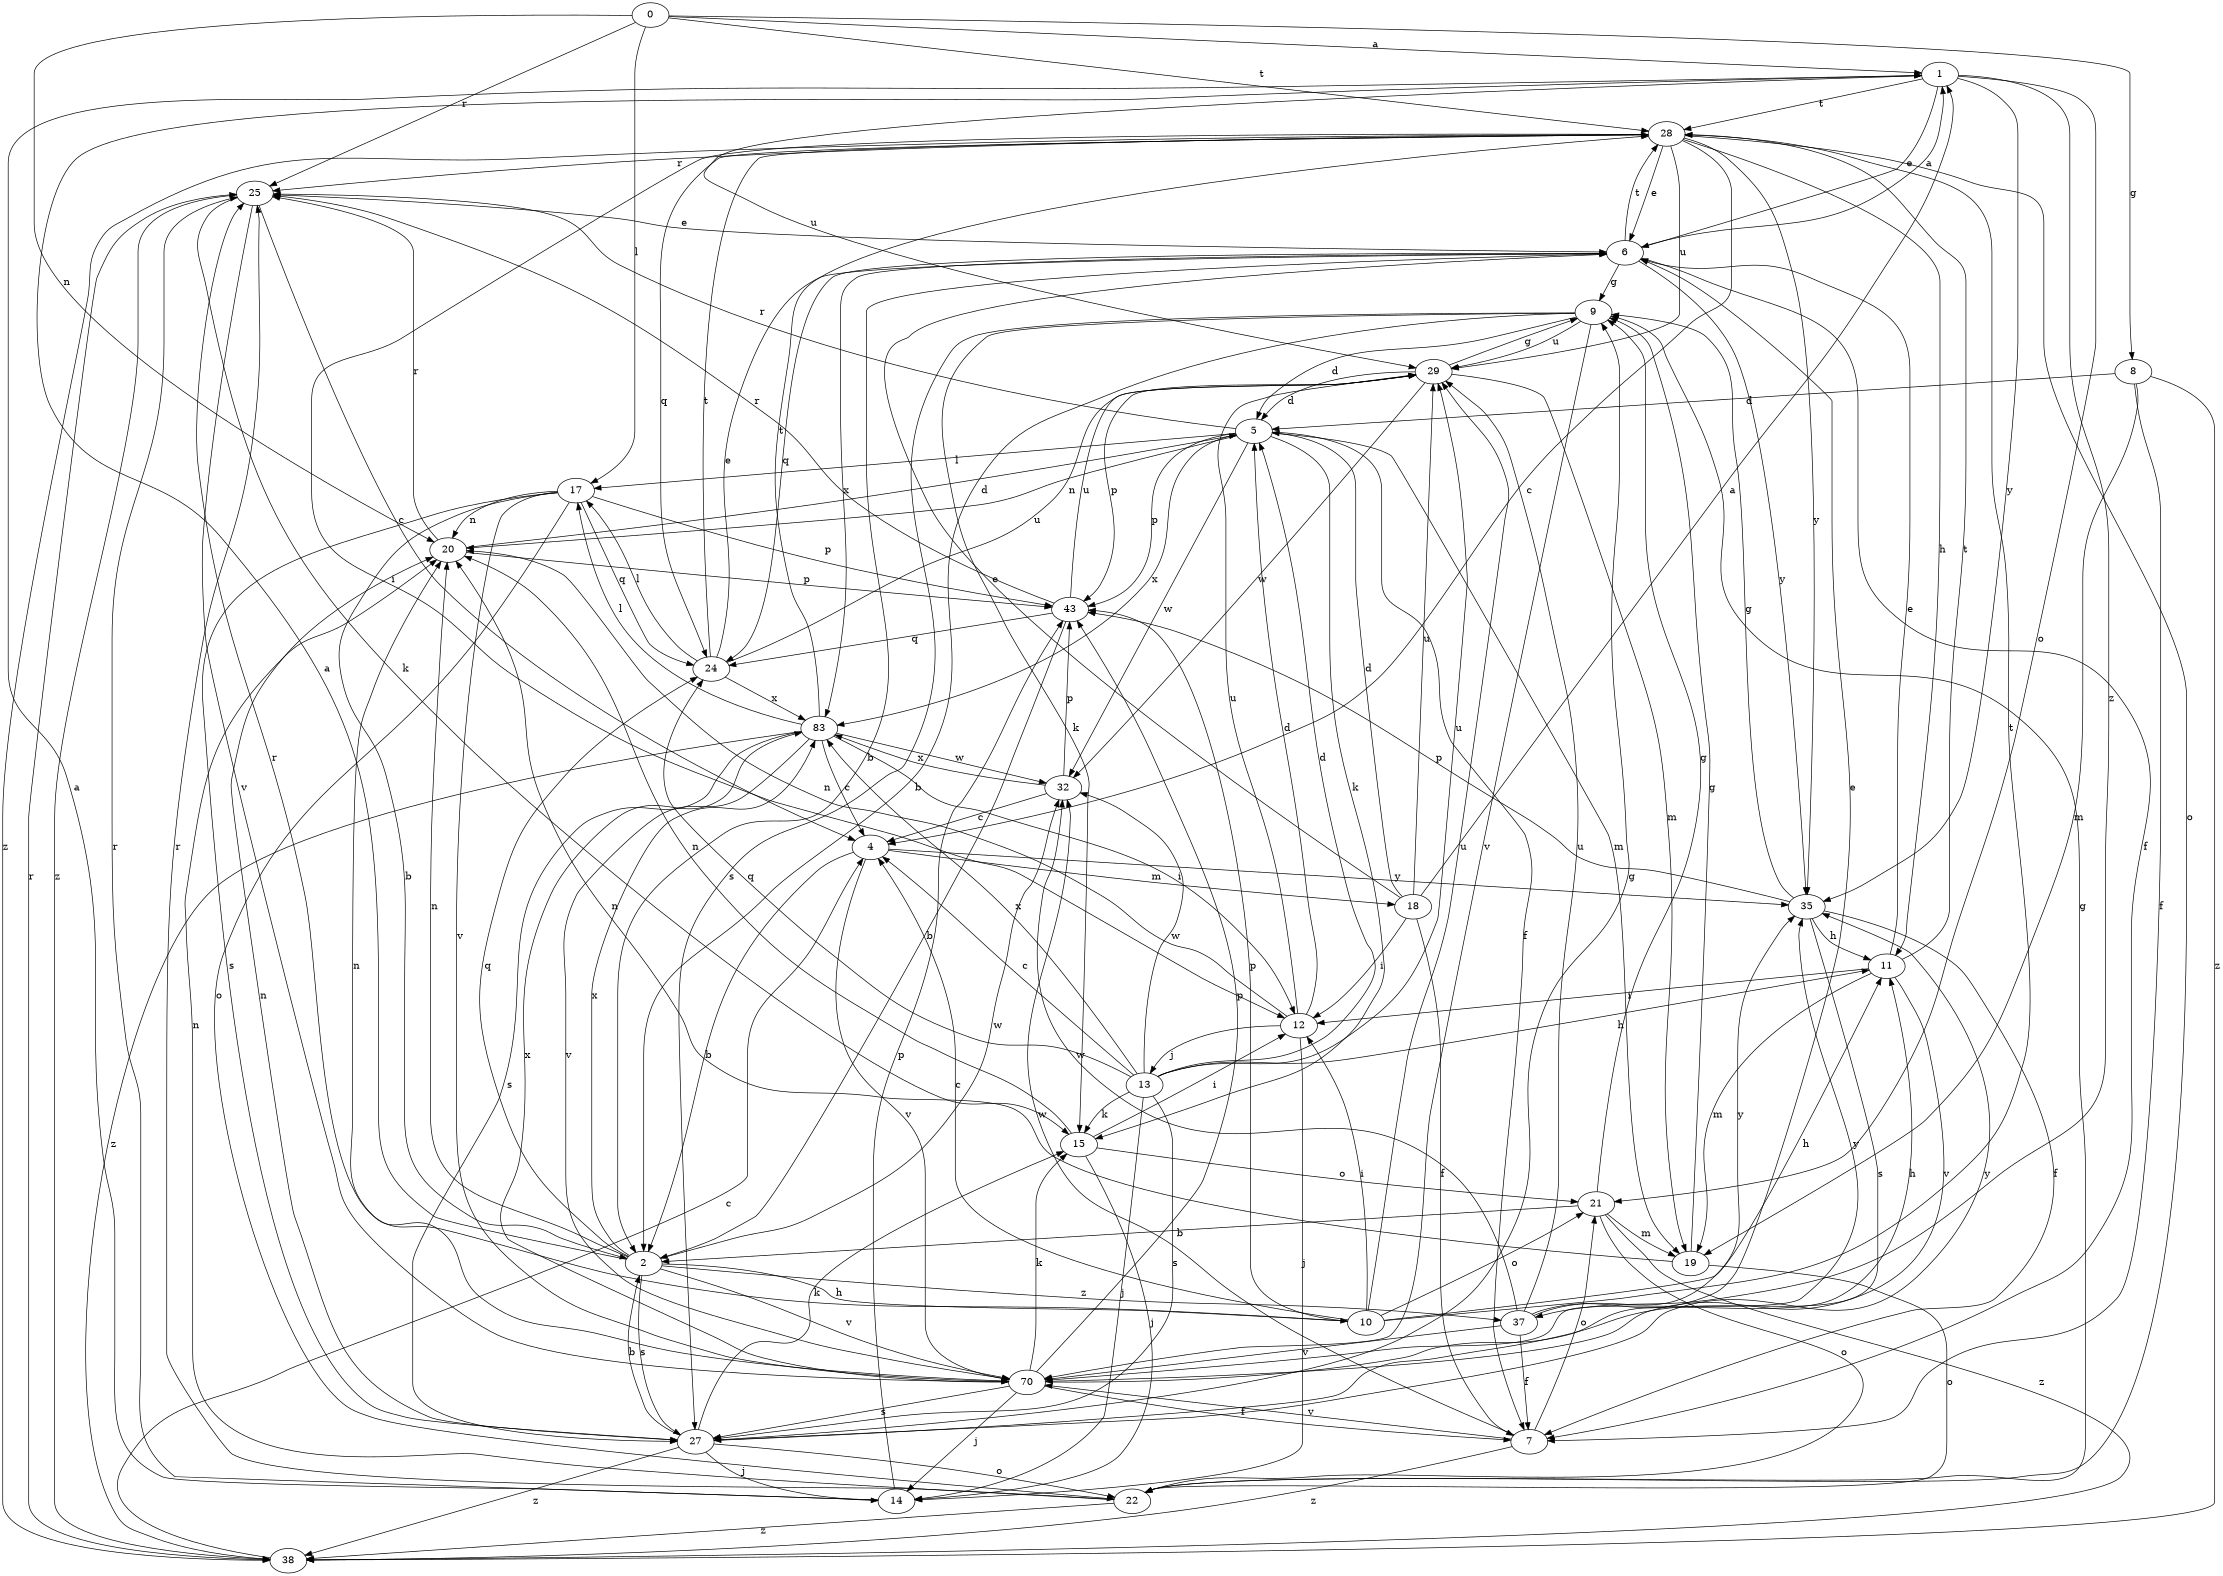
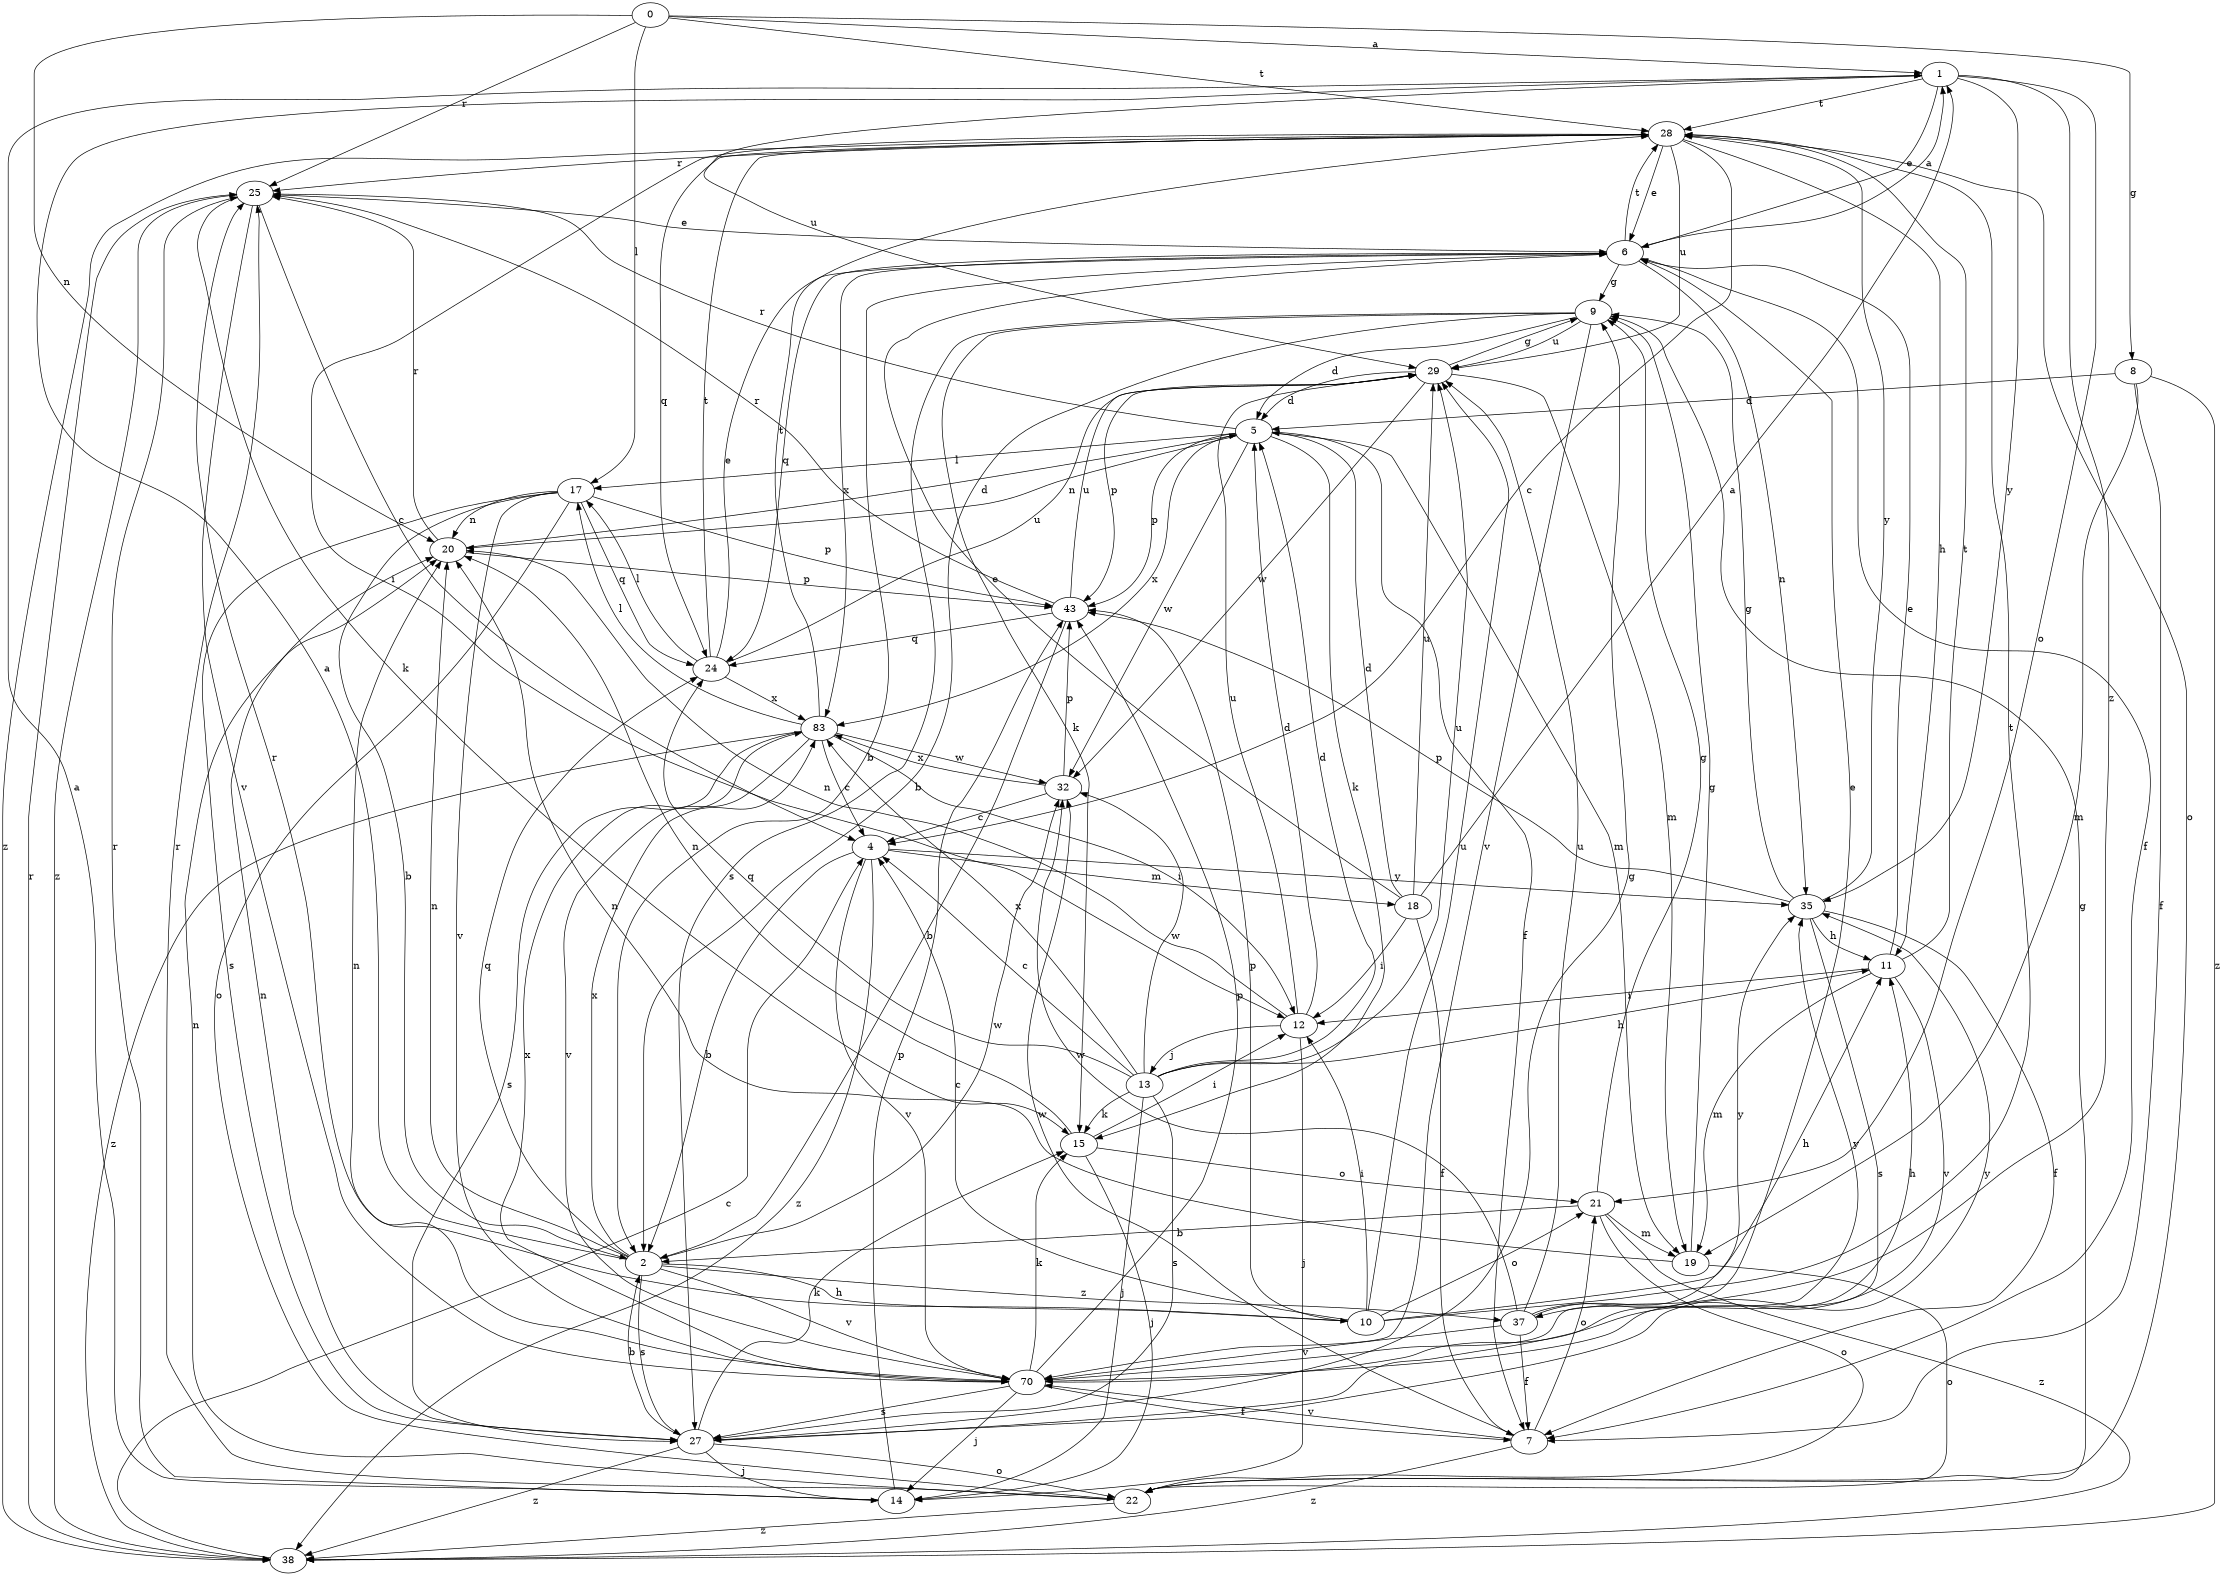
edge "28" -> "35": reversed
edge "6" -> "35": label "y" -> "n"
edge "4" -> "38": added, label "z"
